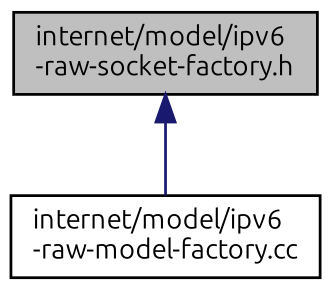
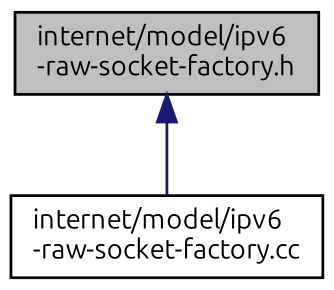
node "internet/model/ipv6 -raw-model-factory.cc": label "internet/model/ipv6 -raw-model-factory.cc" -> "internet/model/ipv6 -raw-socket-factory.cc"
